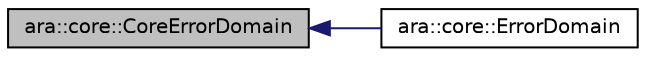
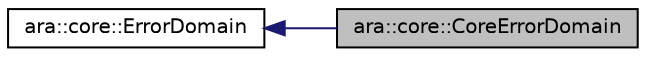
edge "ara::core::ErrorDomain" -> "ara::core::CoreErrorDomain": reversed
